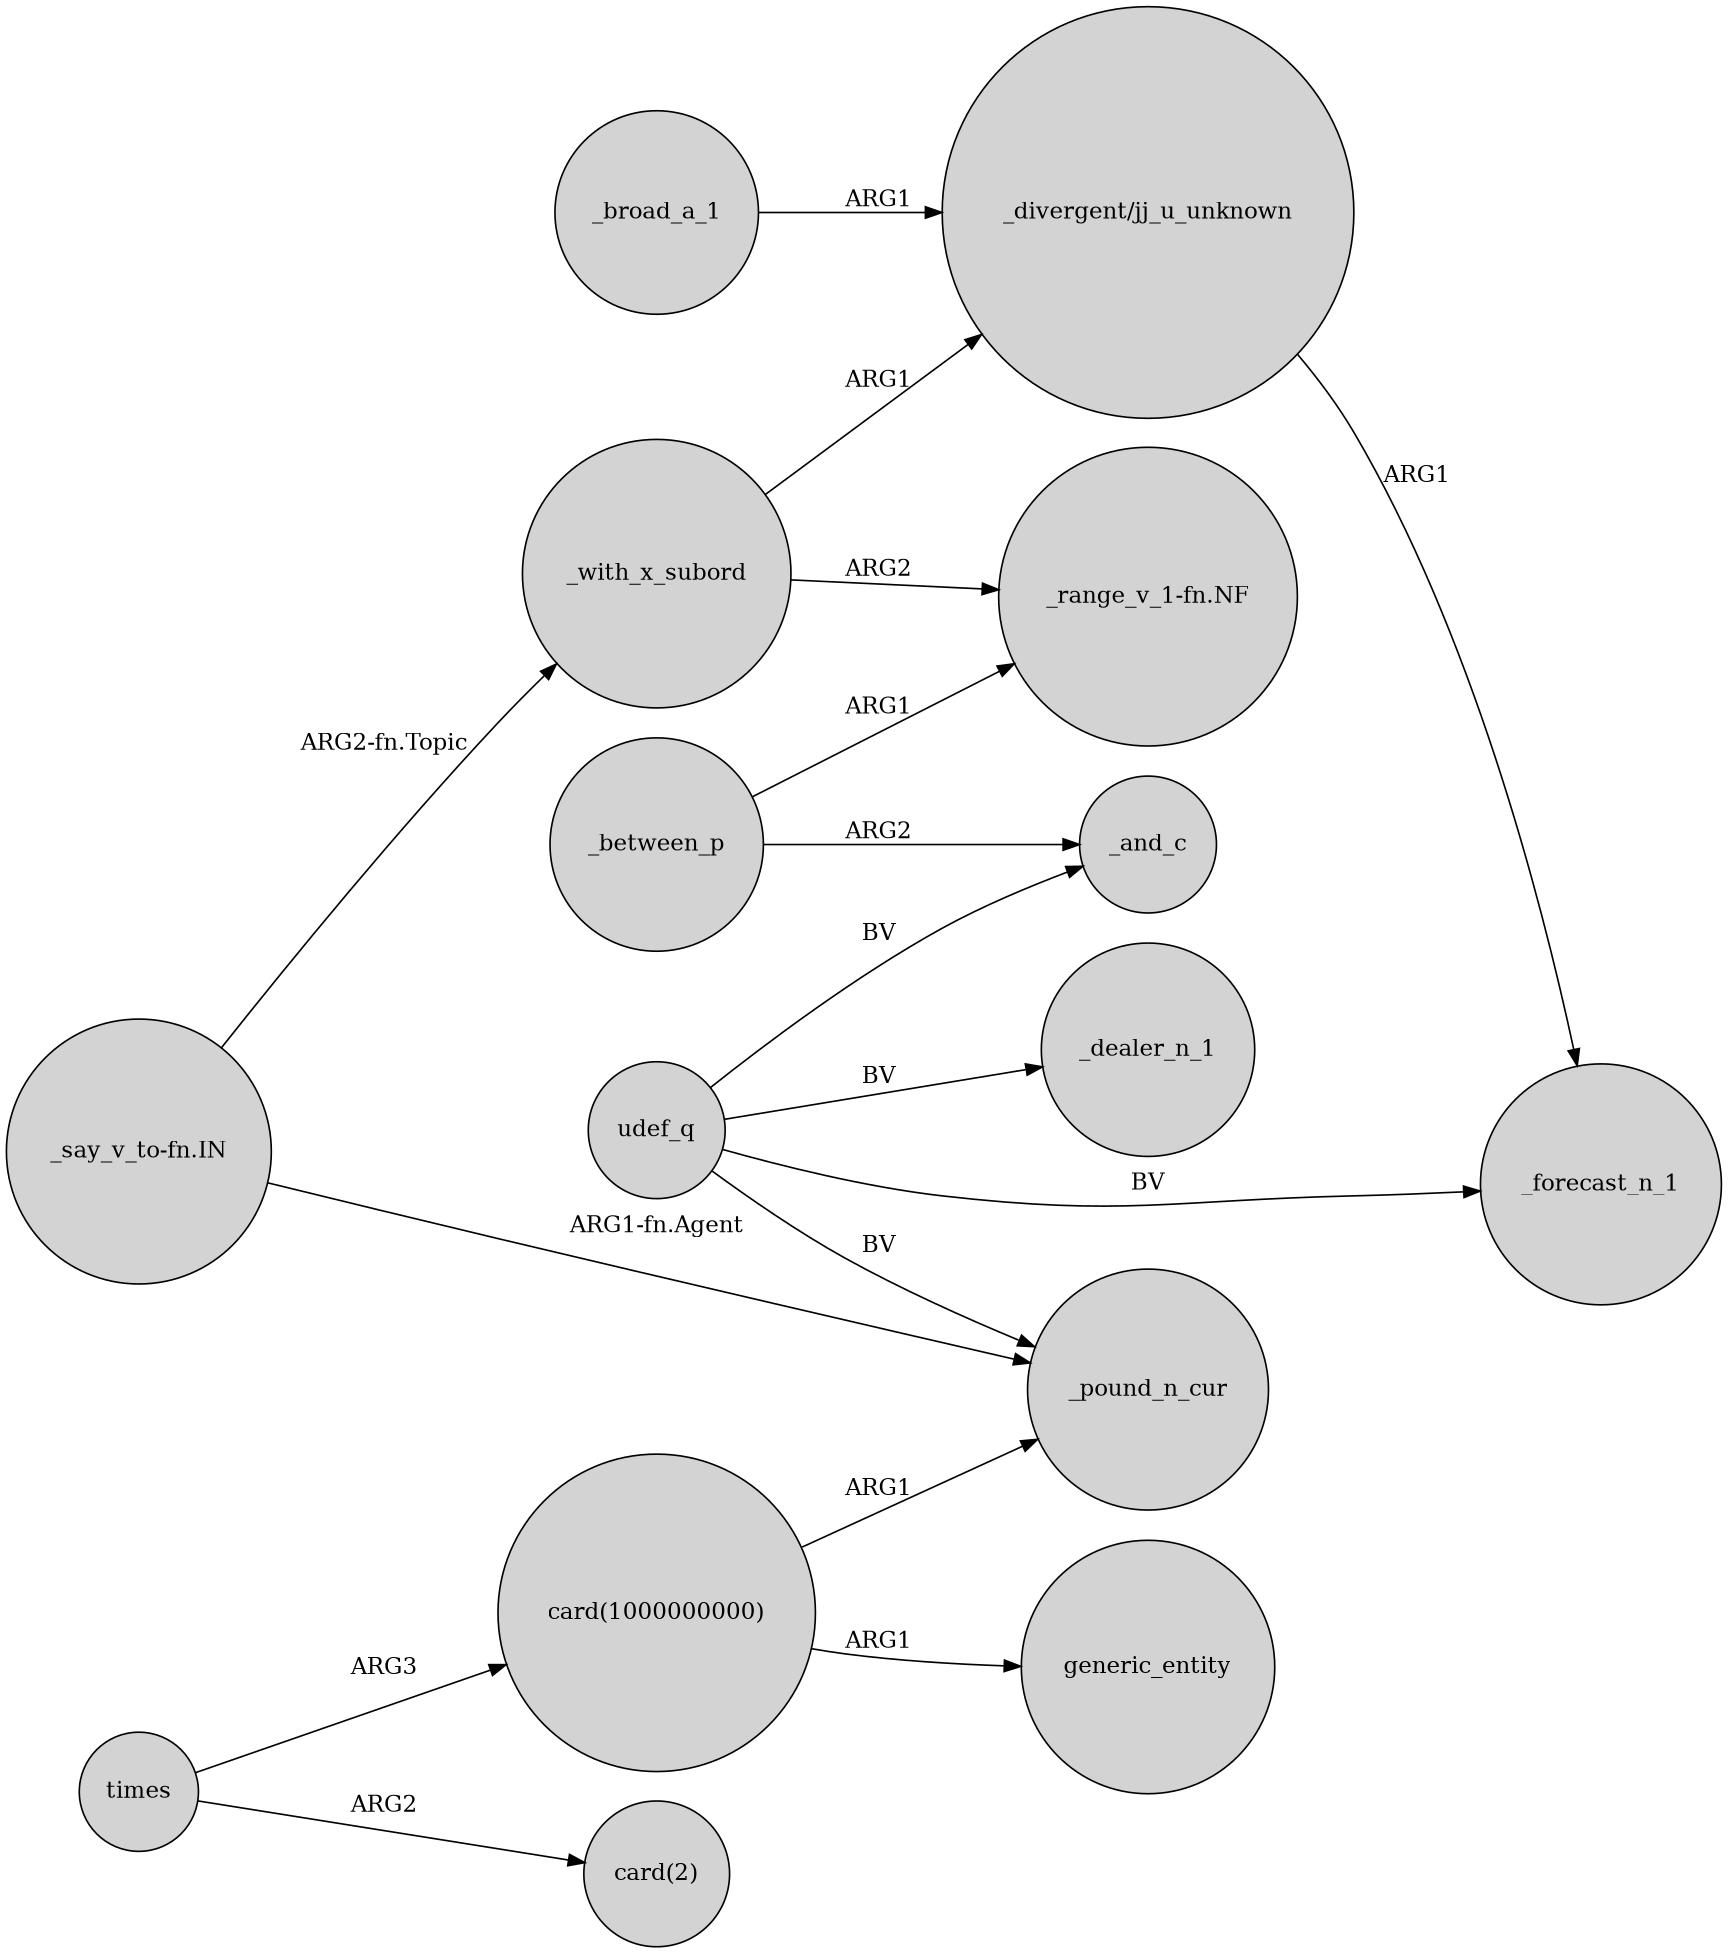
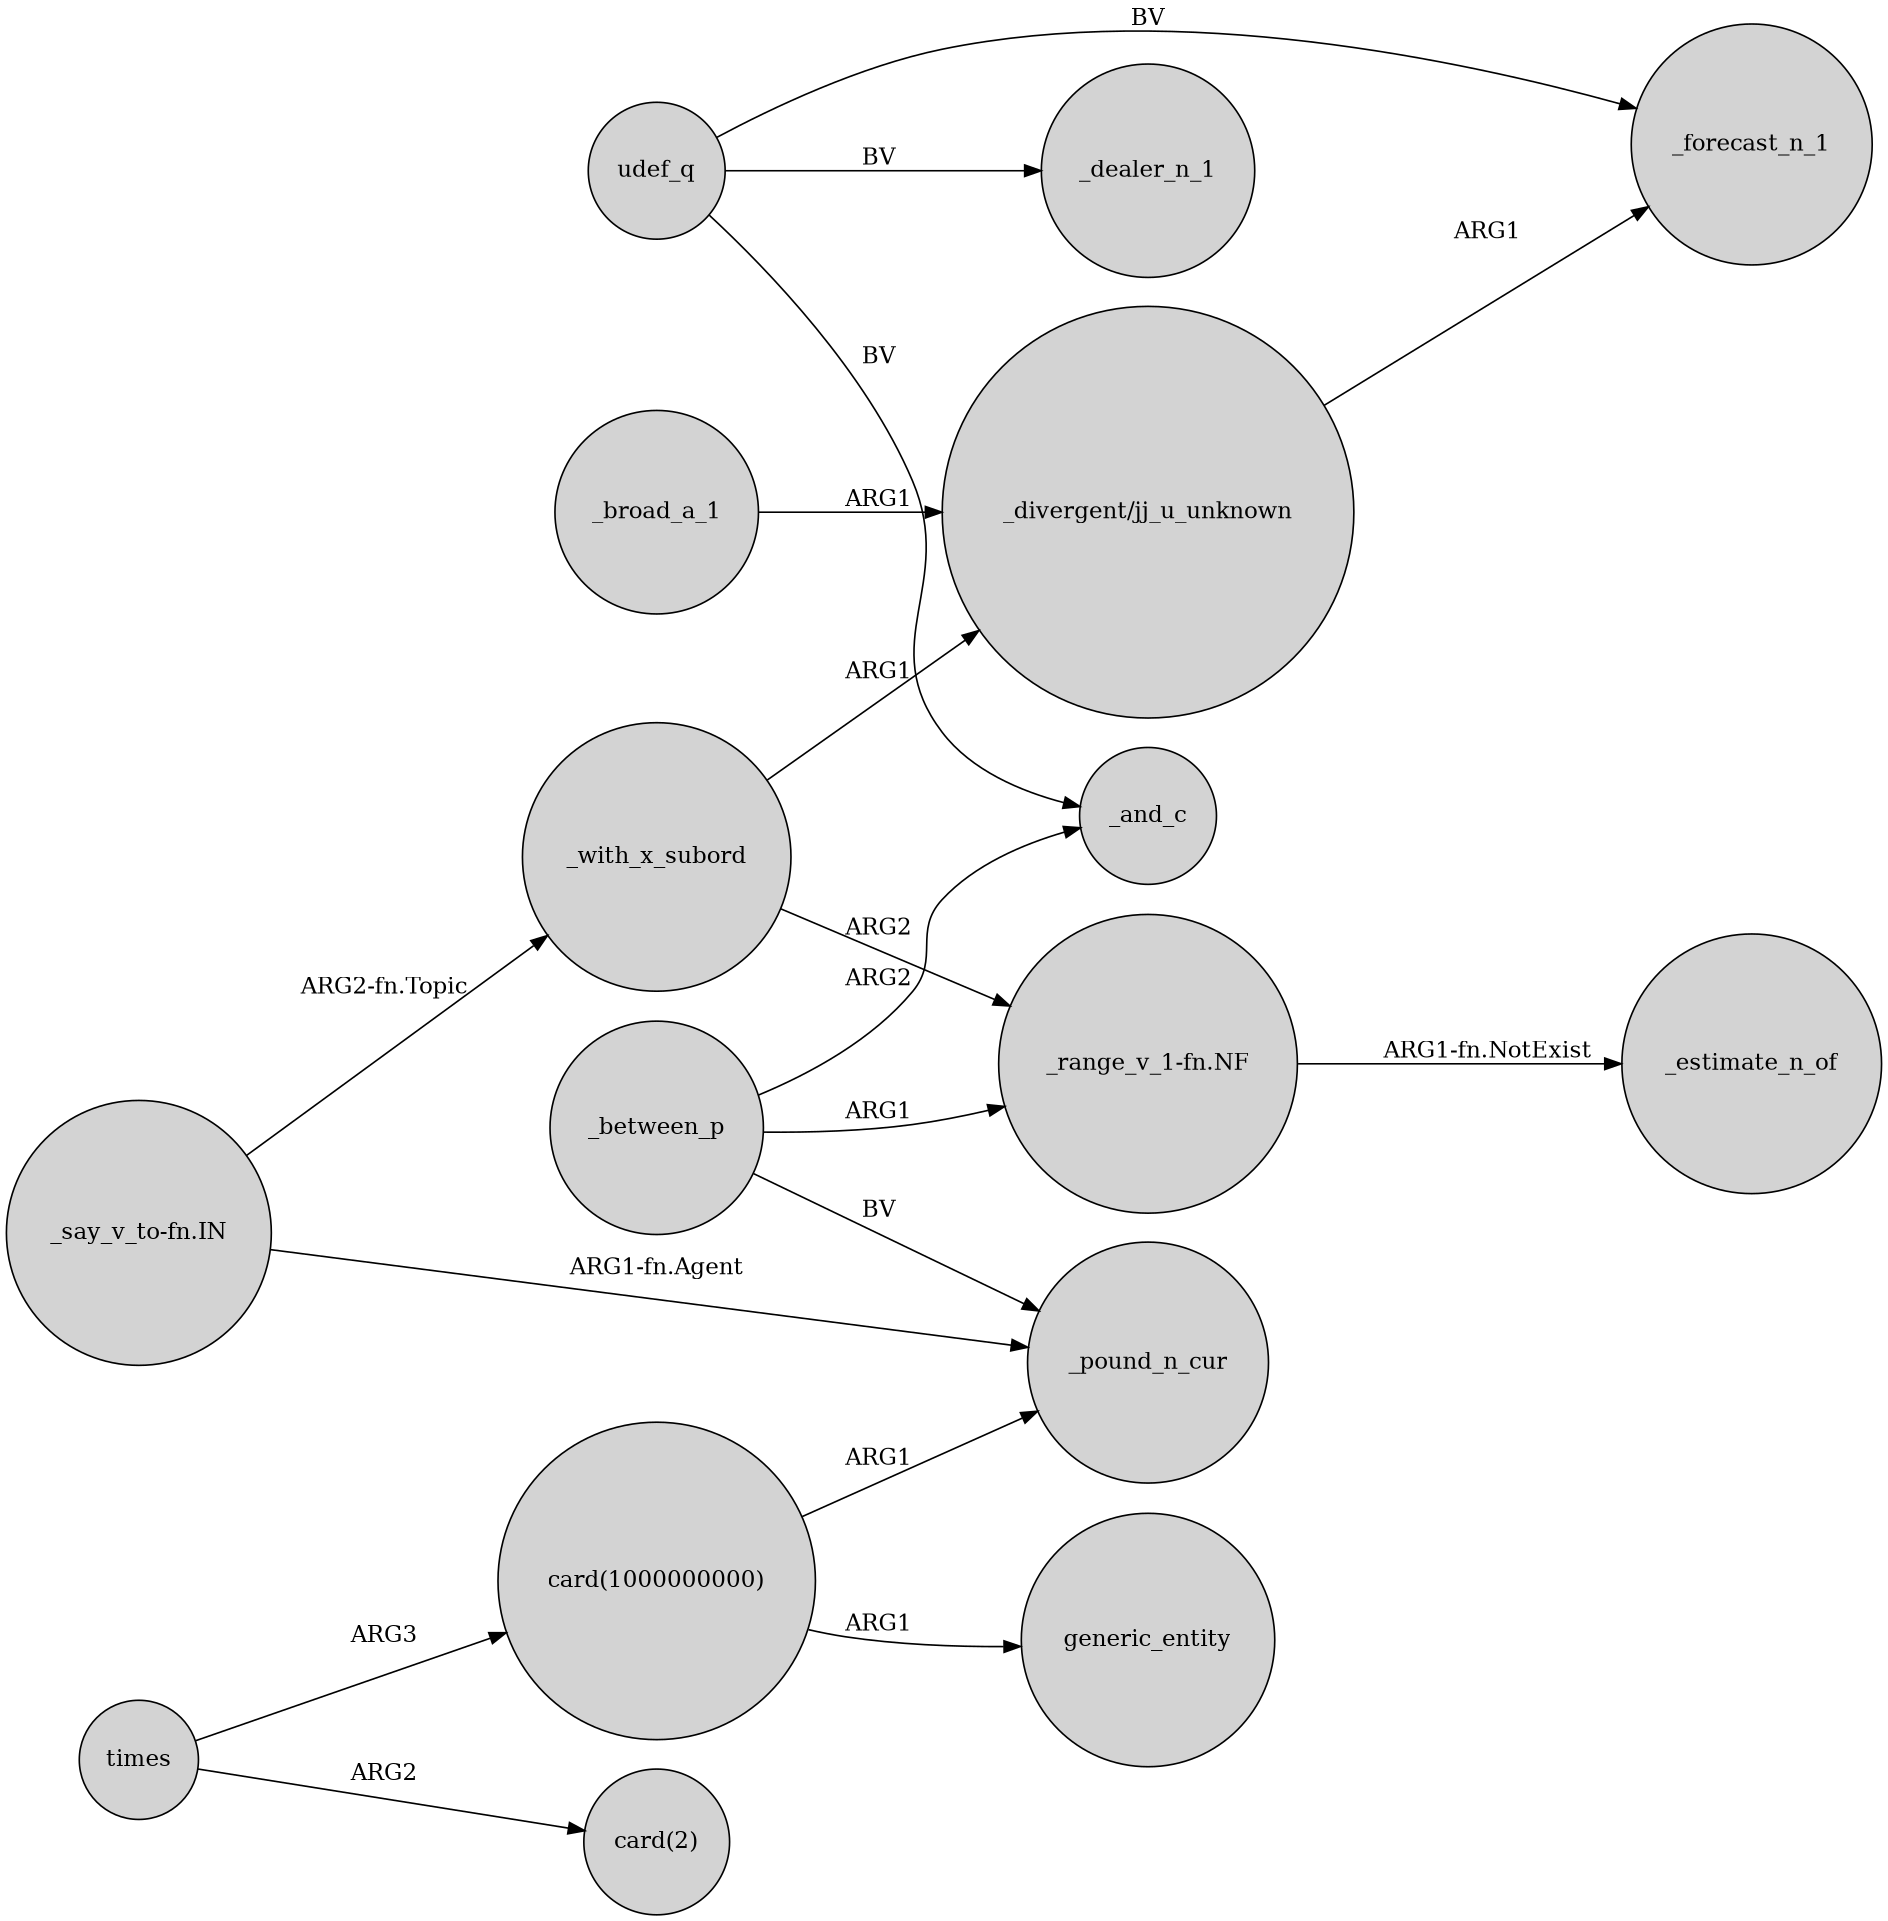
node "_estimate_n_of": added
edge "udef_q" -> "_pound_n_cur": now "_between_p" -> "_pound_n_cur"
